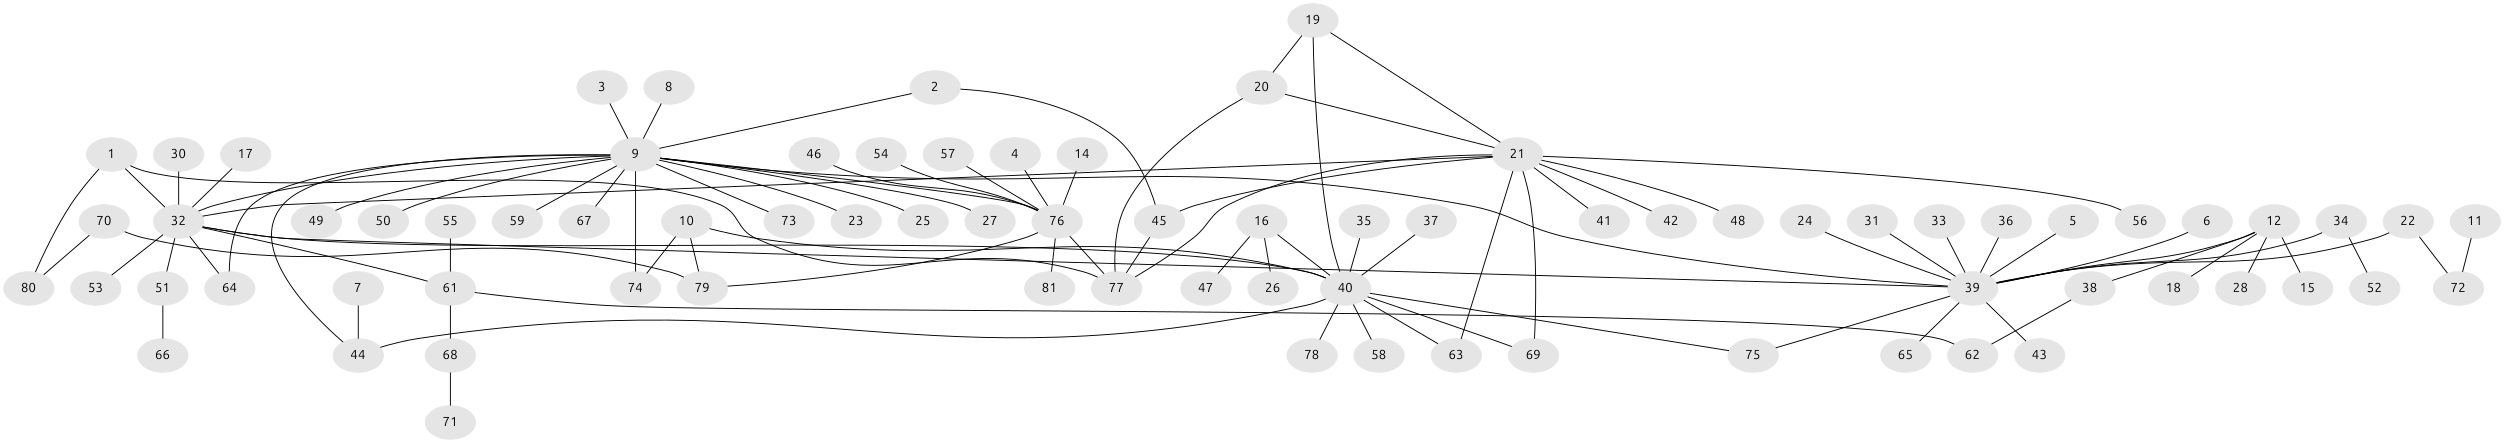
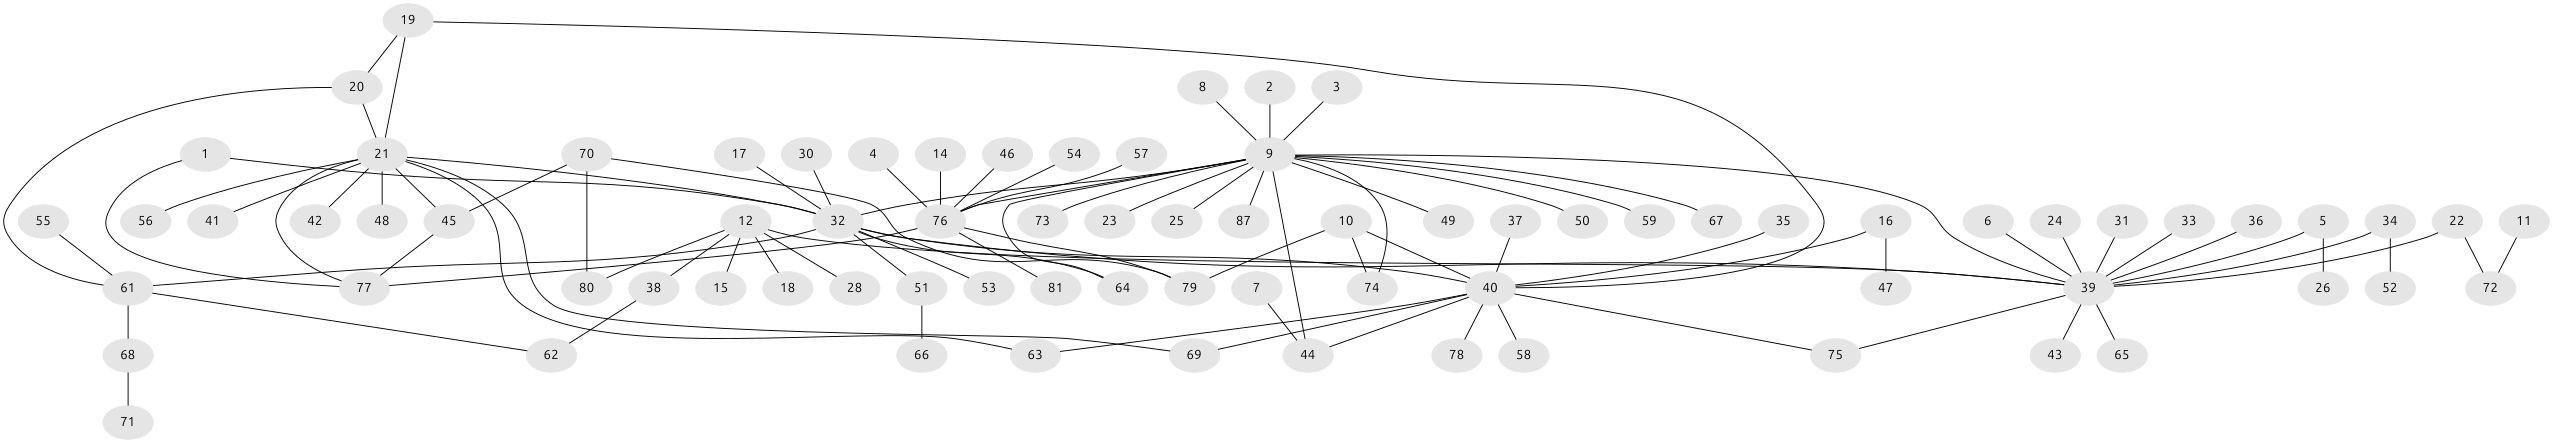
edge "2" -- "45": now "70" -- "45"
edge "20" -- "77": now "20" -- "61"
edge "1" -- "80": now "12" -- "80"
node "27": label "27" -> "87"
edge "16" -- "26": now "5" -- "26"
